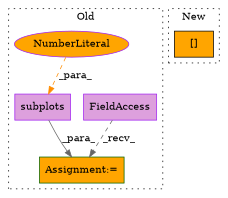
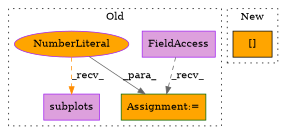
edge "NumberLiteral" -> "subplots": label "_para_" -> "_recv_"
edge "subplots" -> "Assignment:=": now "NumberLiteral" -> "Assignment:="
